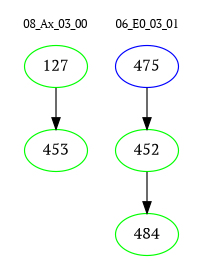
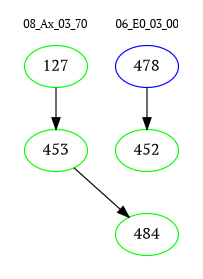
cluster "08_Ax_03_00": label "08_Ax_03_00" -> "08_Ax_03_70"
cluster "06_E0_03_01": label "06_E0_03_01" -> "06_E0_03_00"
node "475": label "475" -> "478"
edge "452" -> "484": now "453" -> "484"
